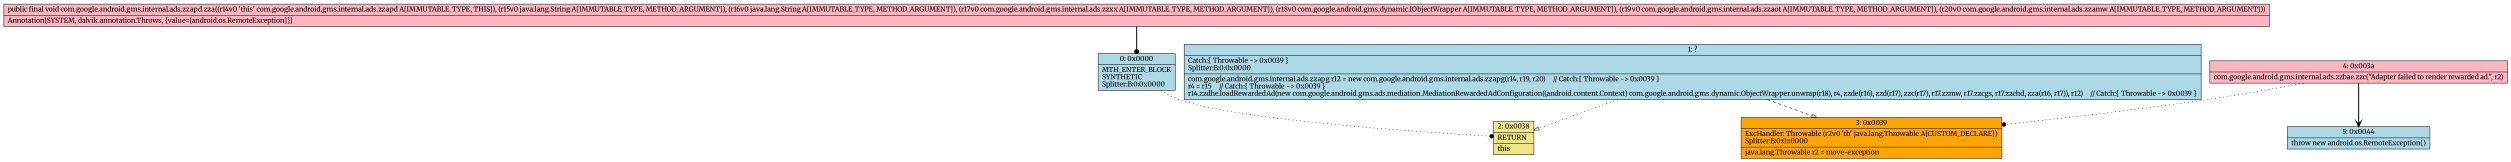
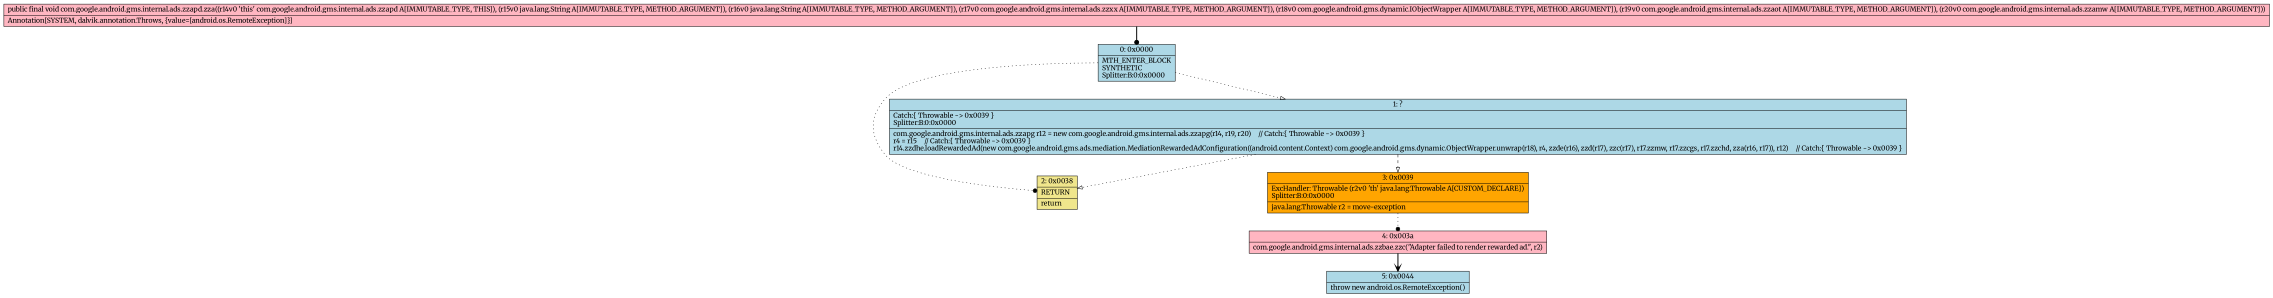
edge "0: 0x0000" -> "1: ?": added
edge "4: 0x003a" -> "3: 0x0039": reversed
node "2: 0x0038": text "this" -> "return"
